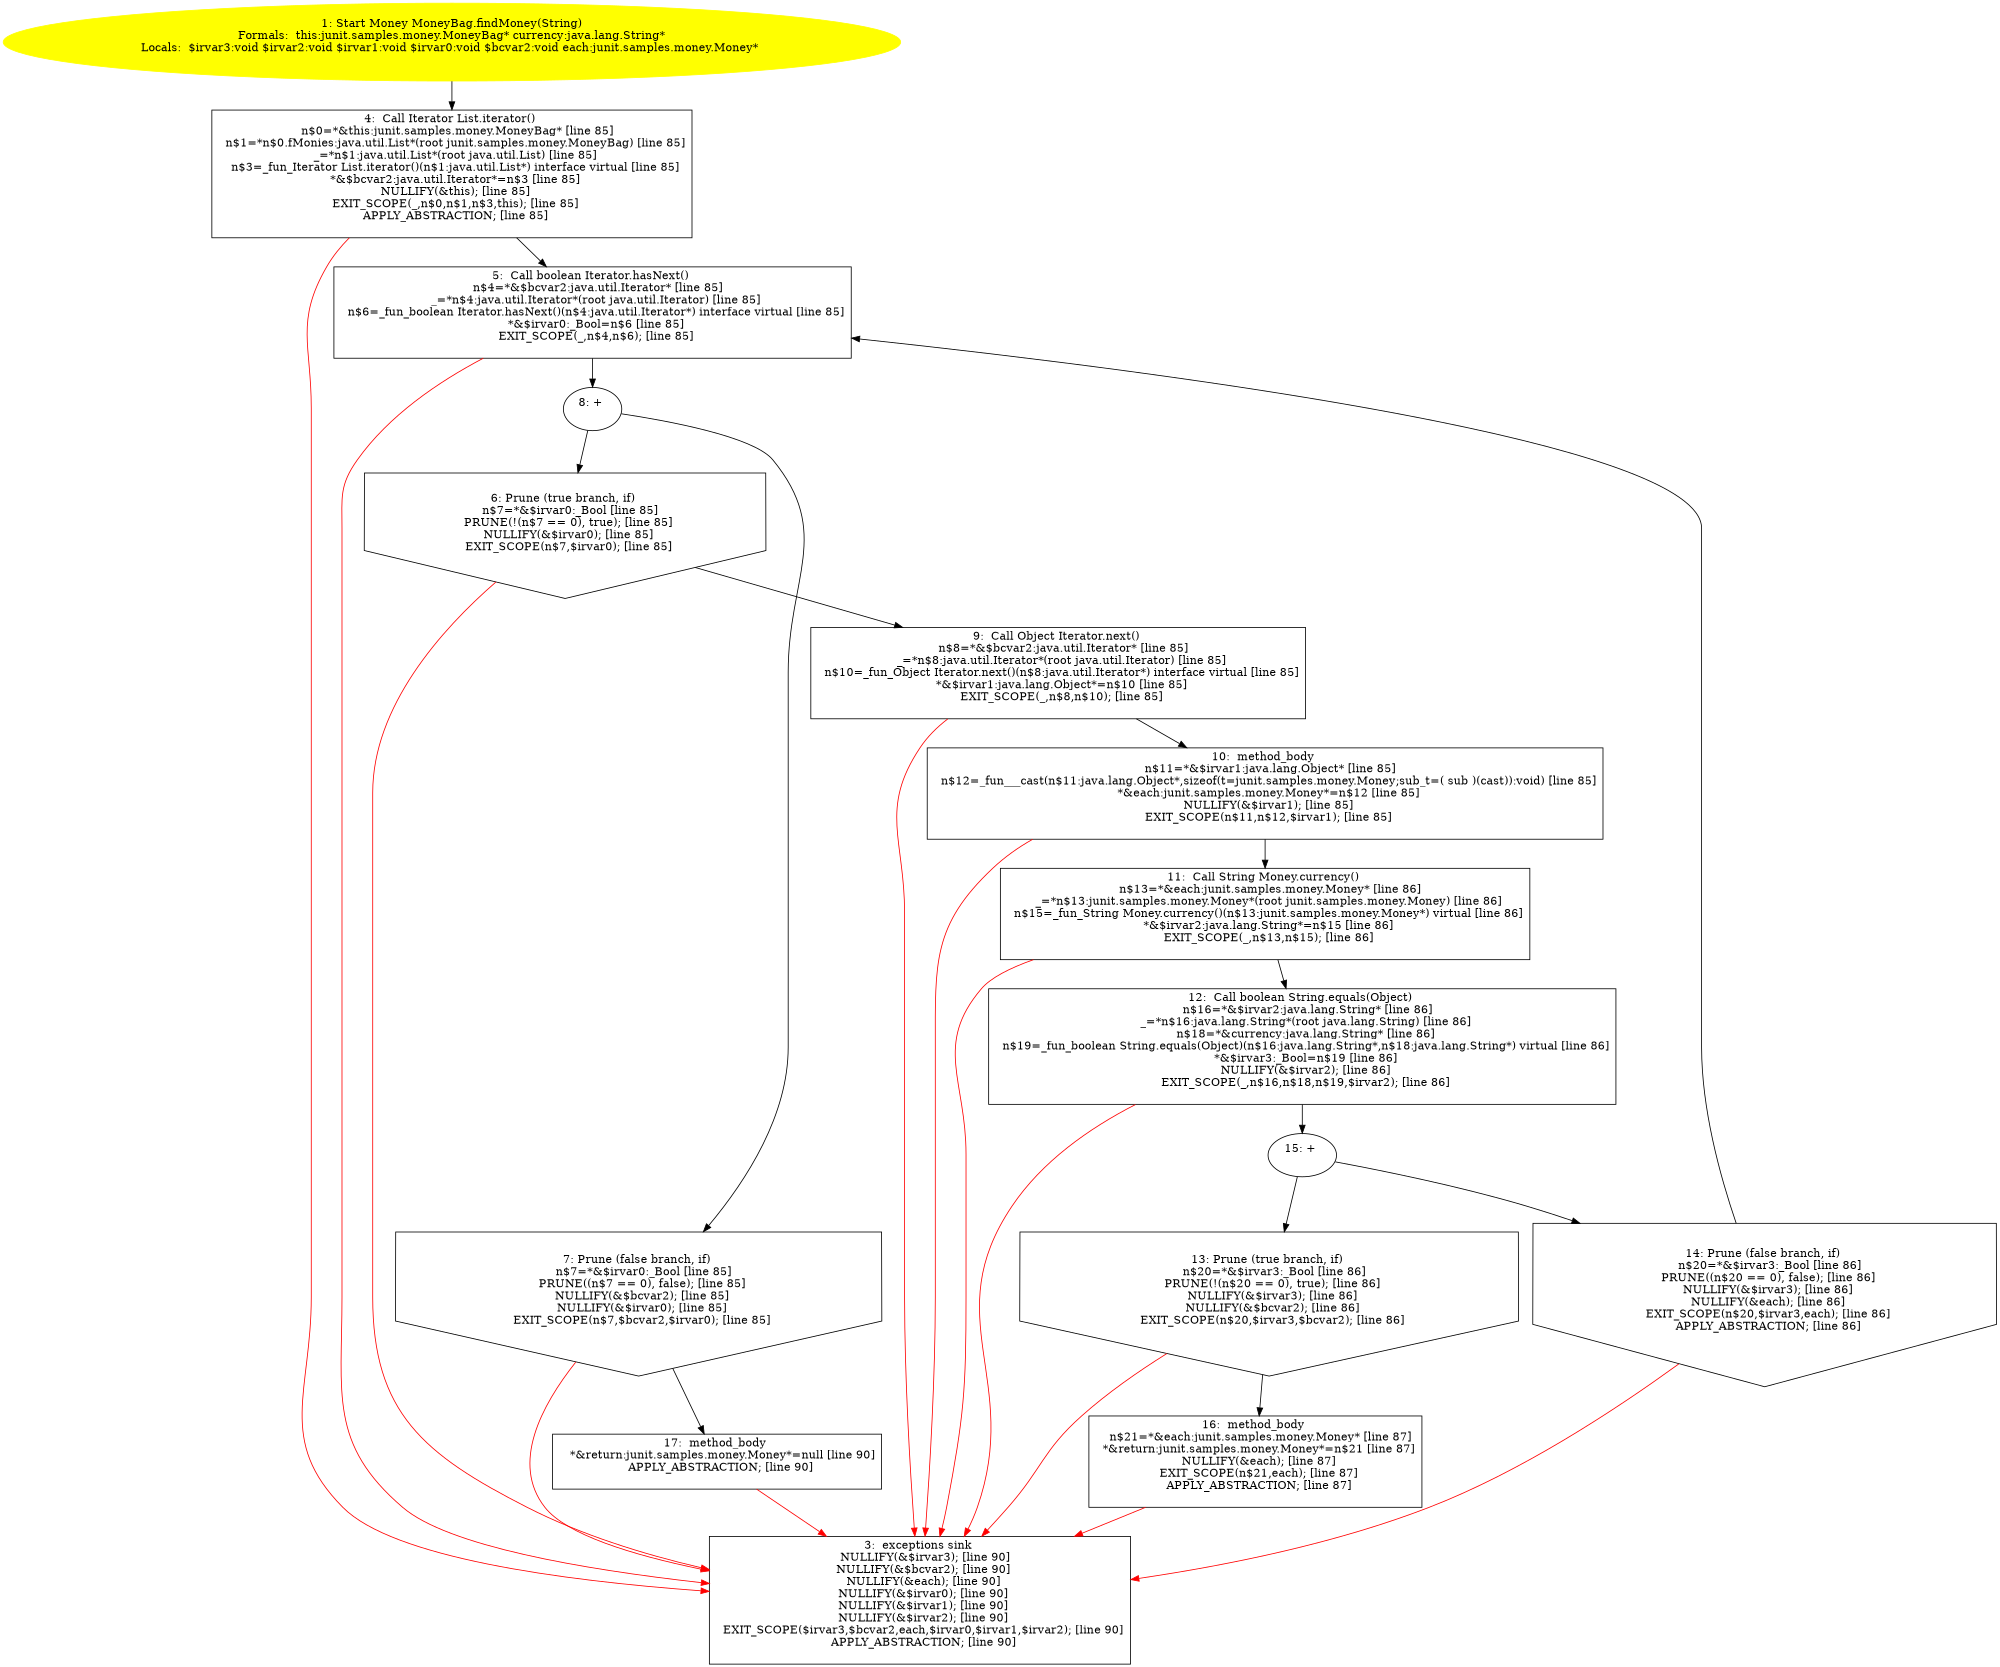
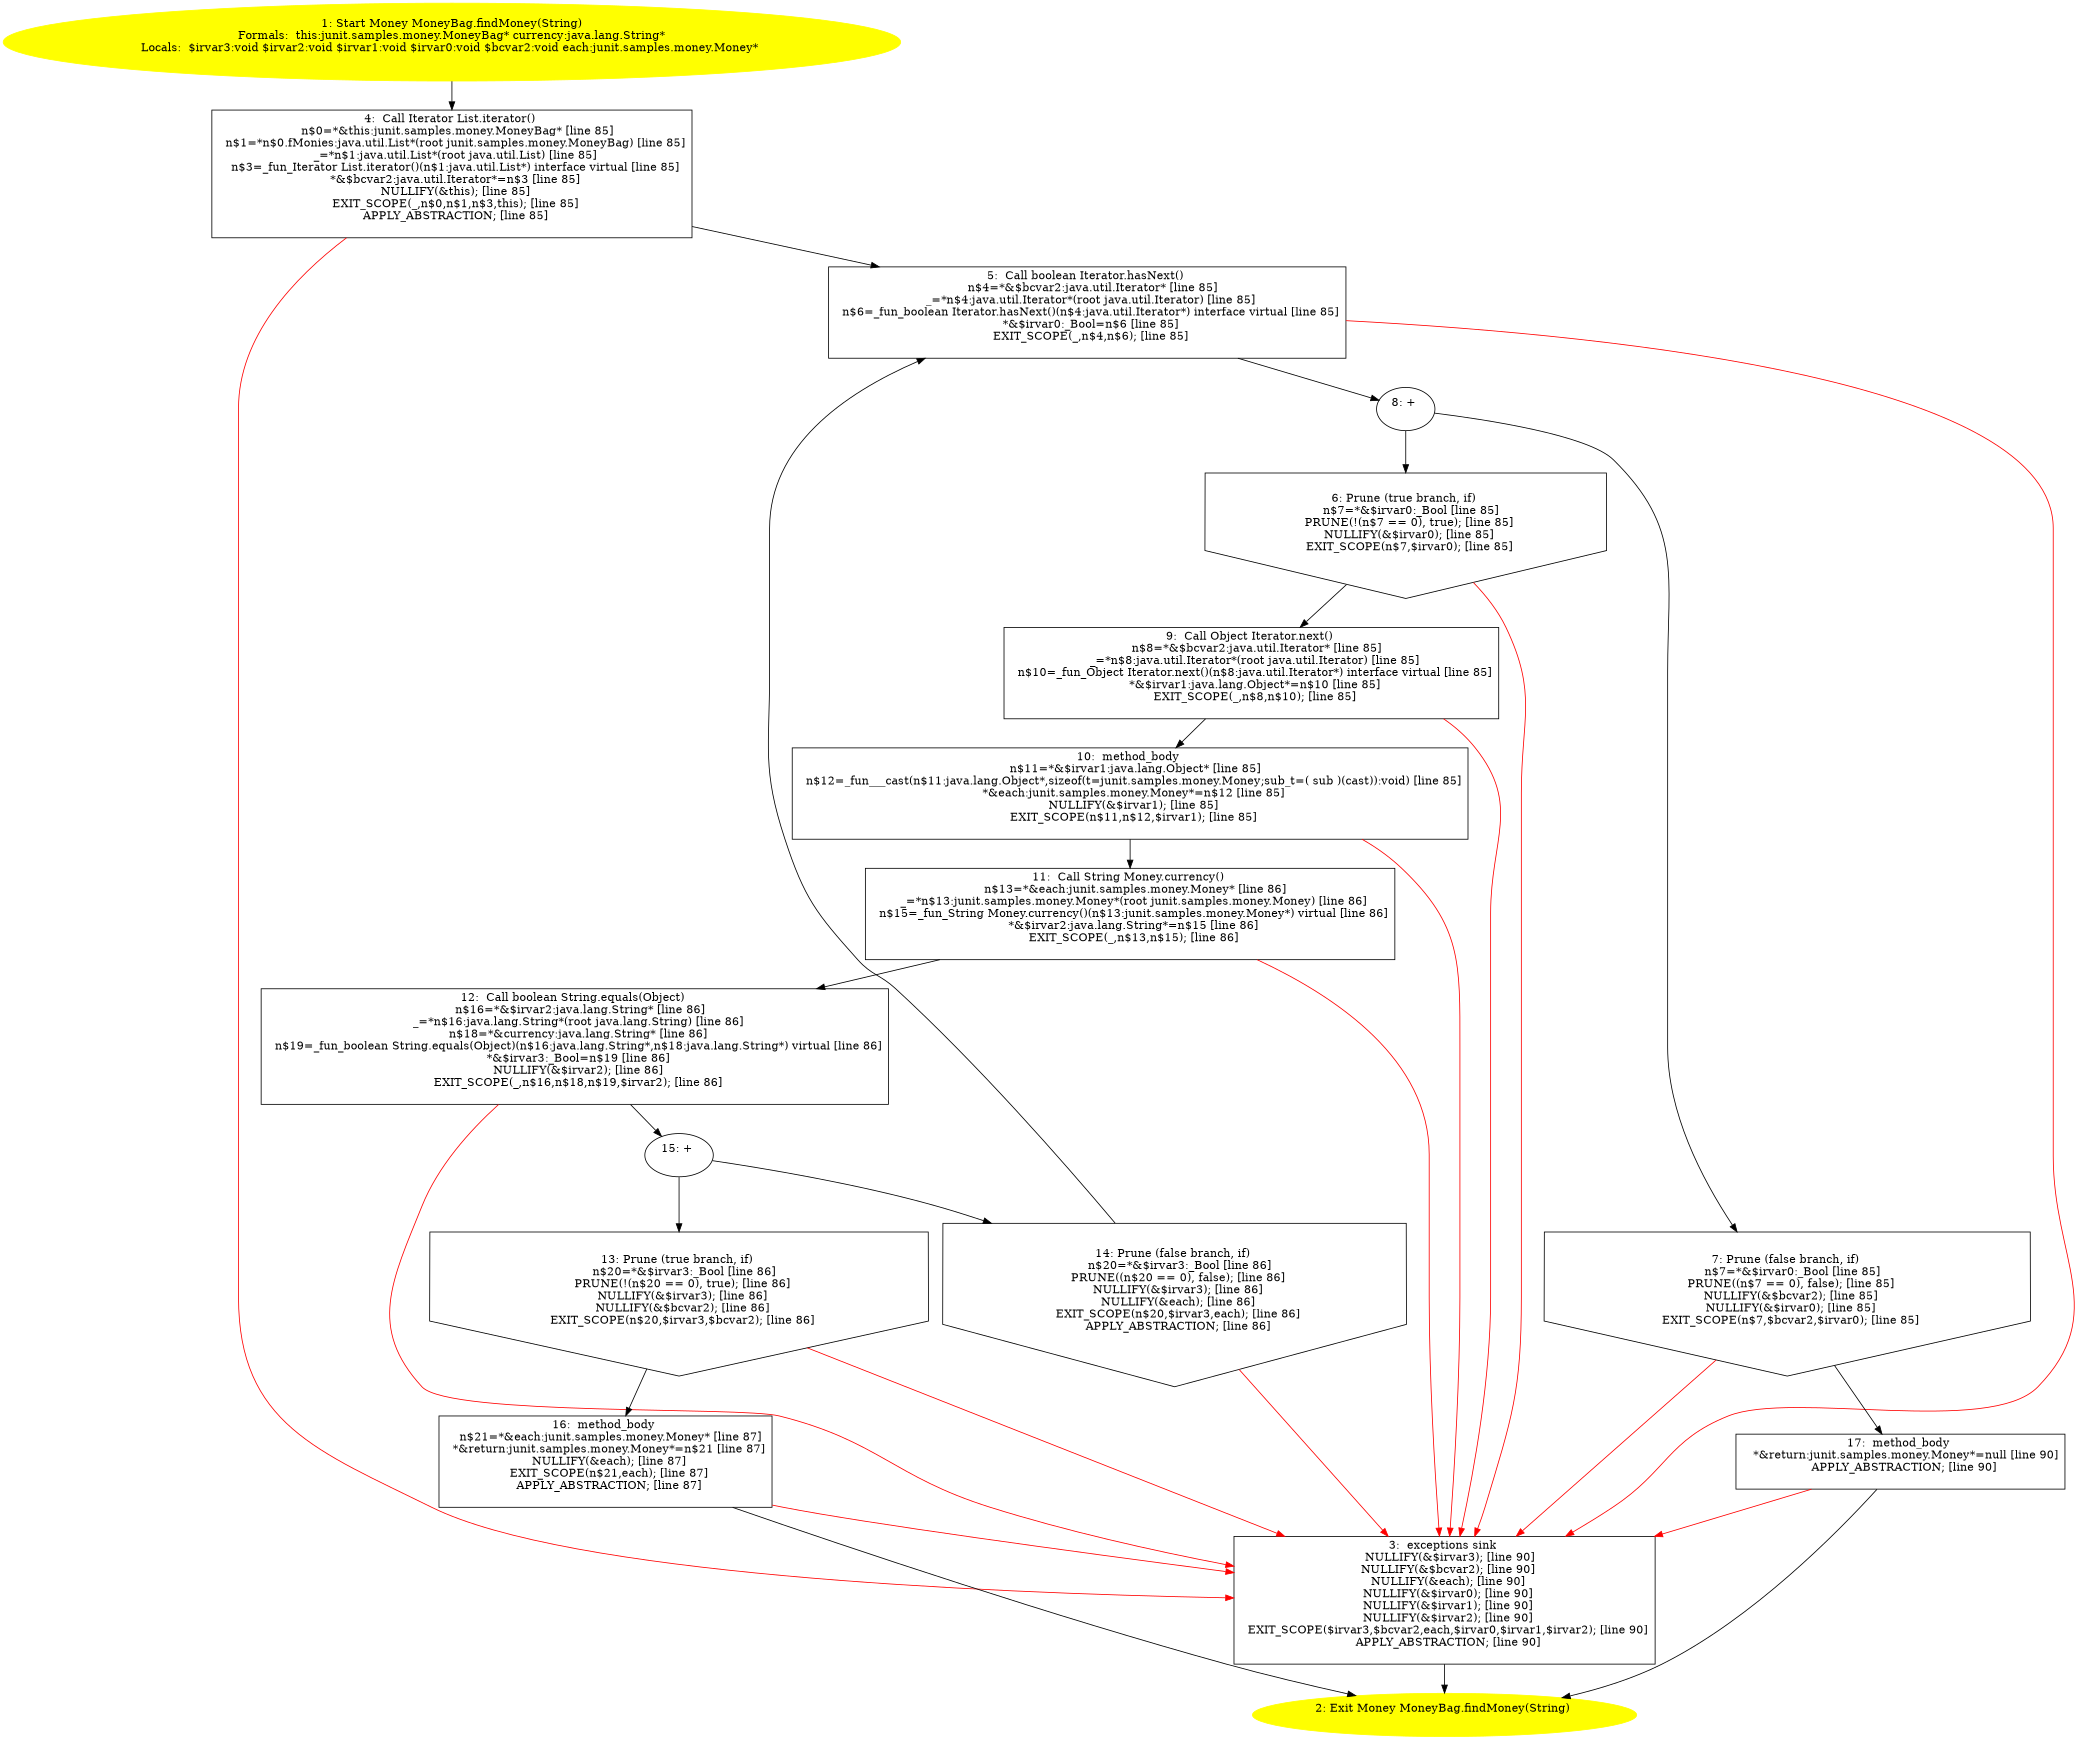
node "2: Exit Money MoneyBag.findMoney(String)": added
